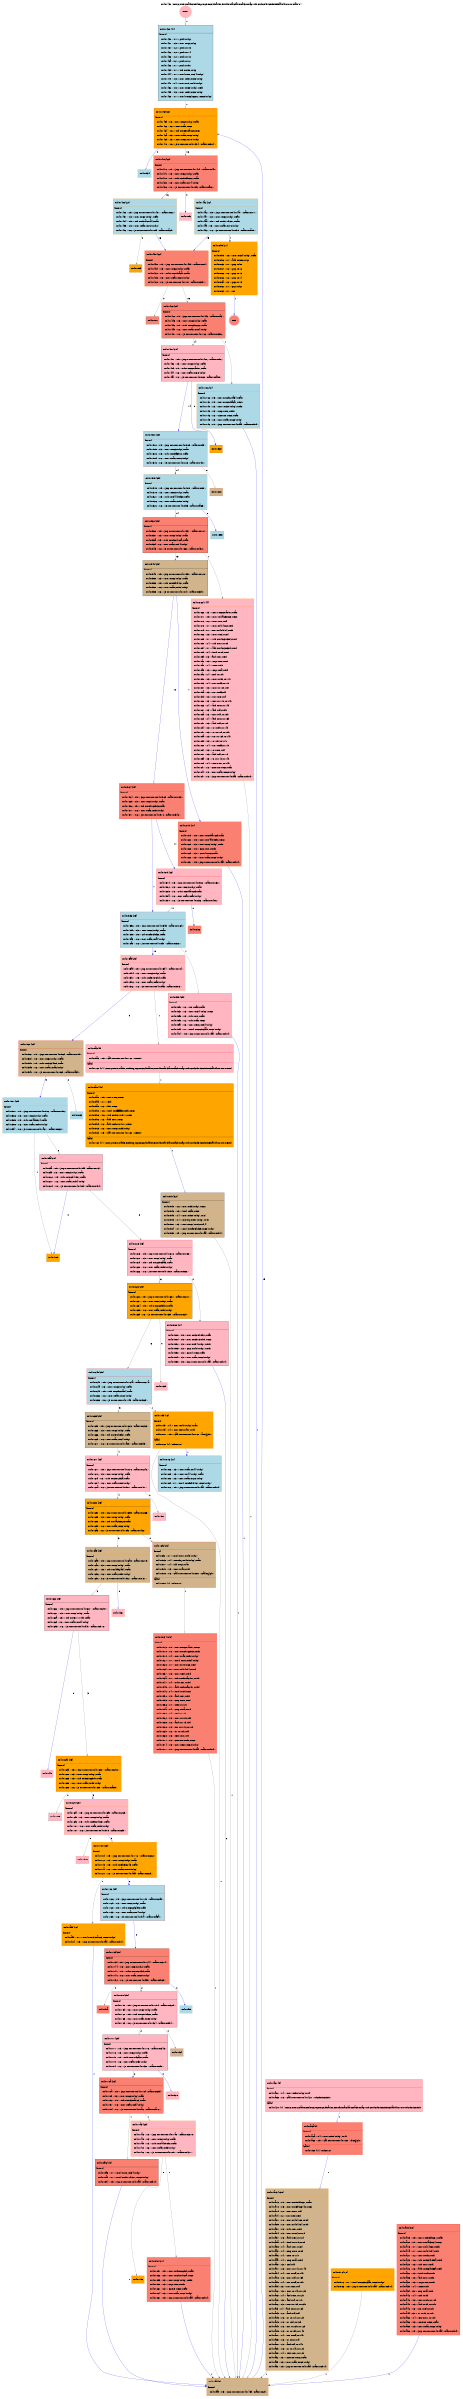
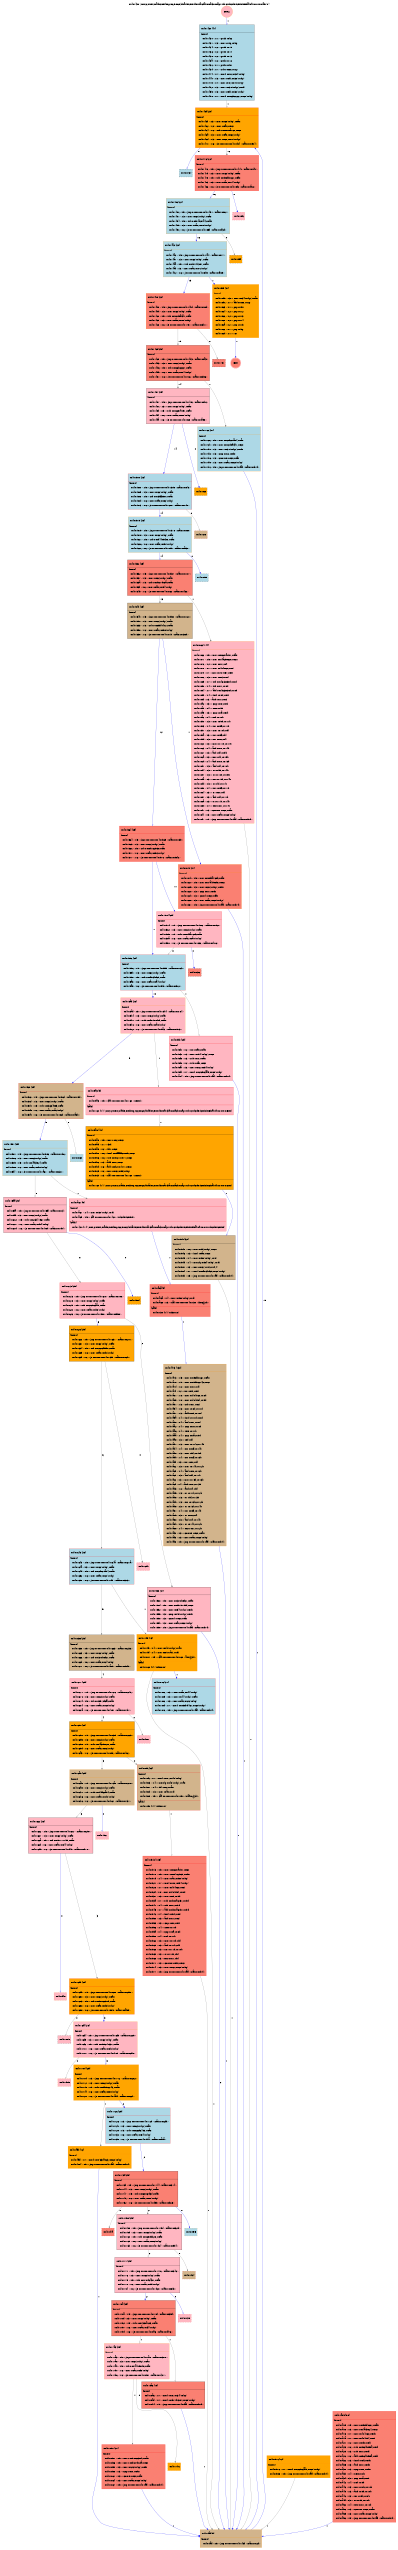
node "Users": label "Users" -> "Entry"
edge "0x40148c [22]" -> "0x4014b8 [22]": now "0x40148c [22]" -> "0x4014a2 [22]"
edge "0x4015e1 [25]" -> "0x401bed": now "0x4015e1 [25]" -> "0x401a61 [9]"
